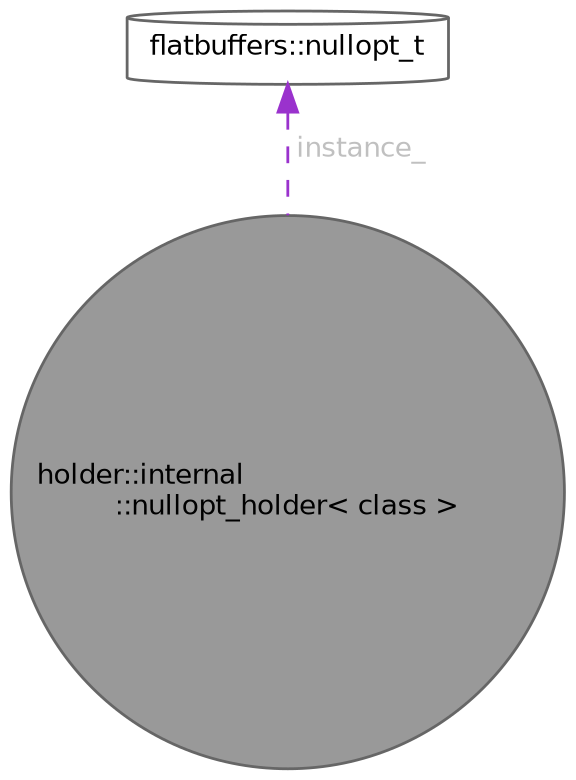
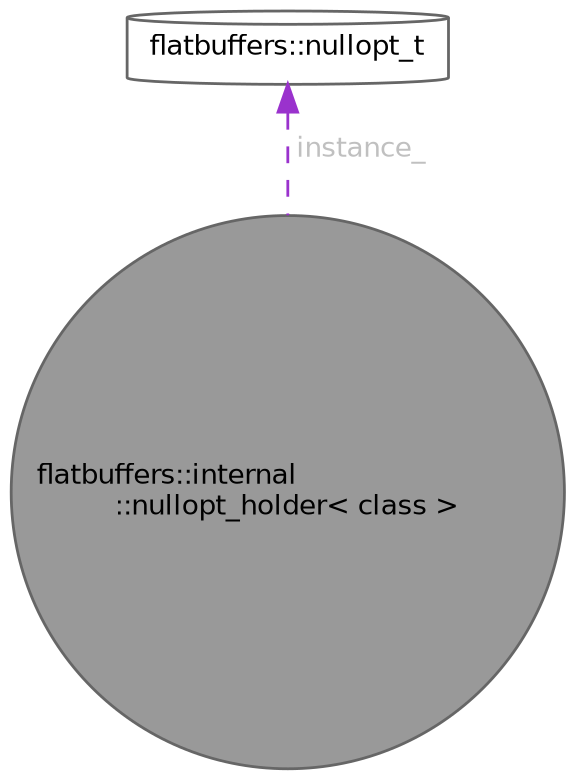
node "holder::internal ::nullopt_holder< class >": label "holder::internal ::nullopt_holder< class >" -> "flatbuffers::internal ::nullopt_holder< class >"
